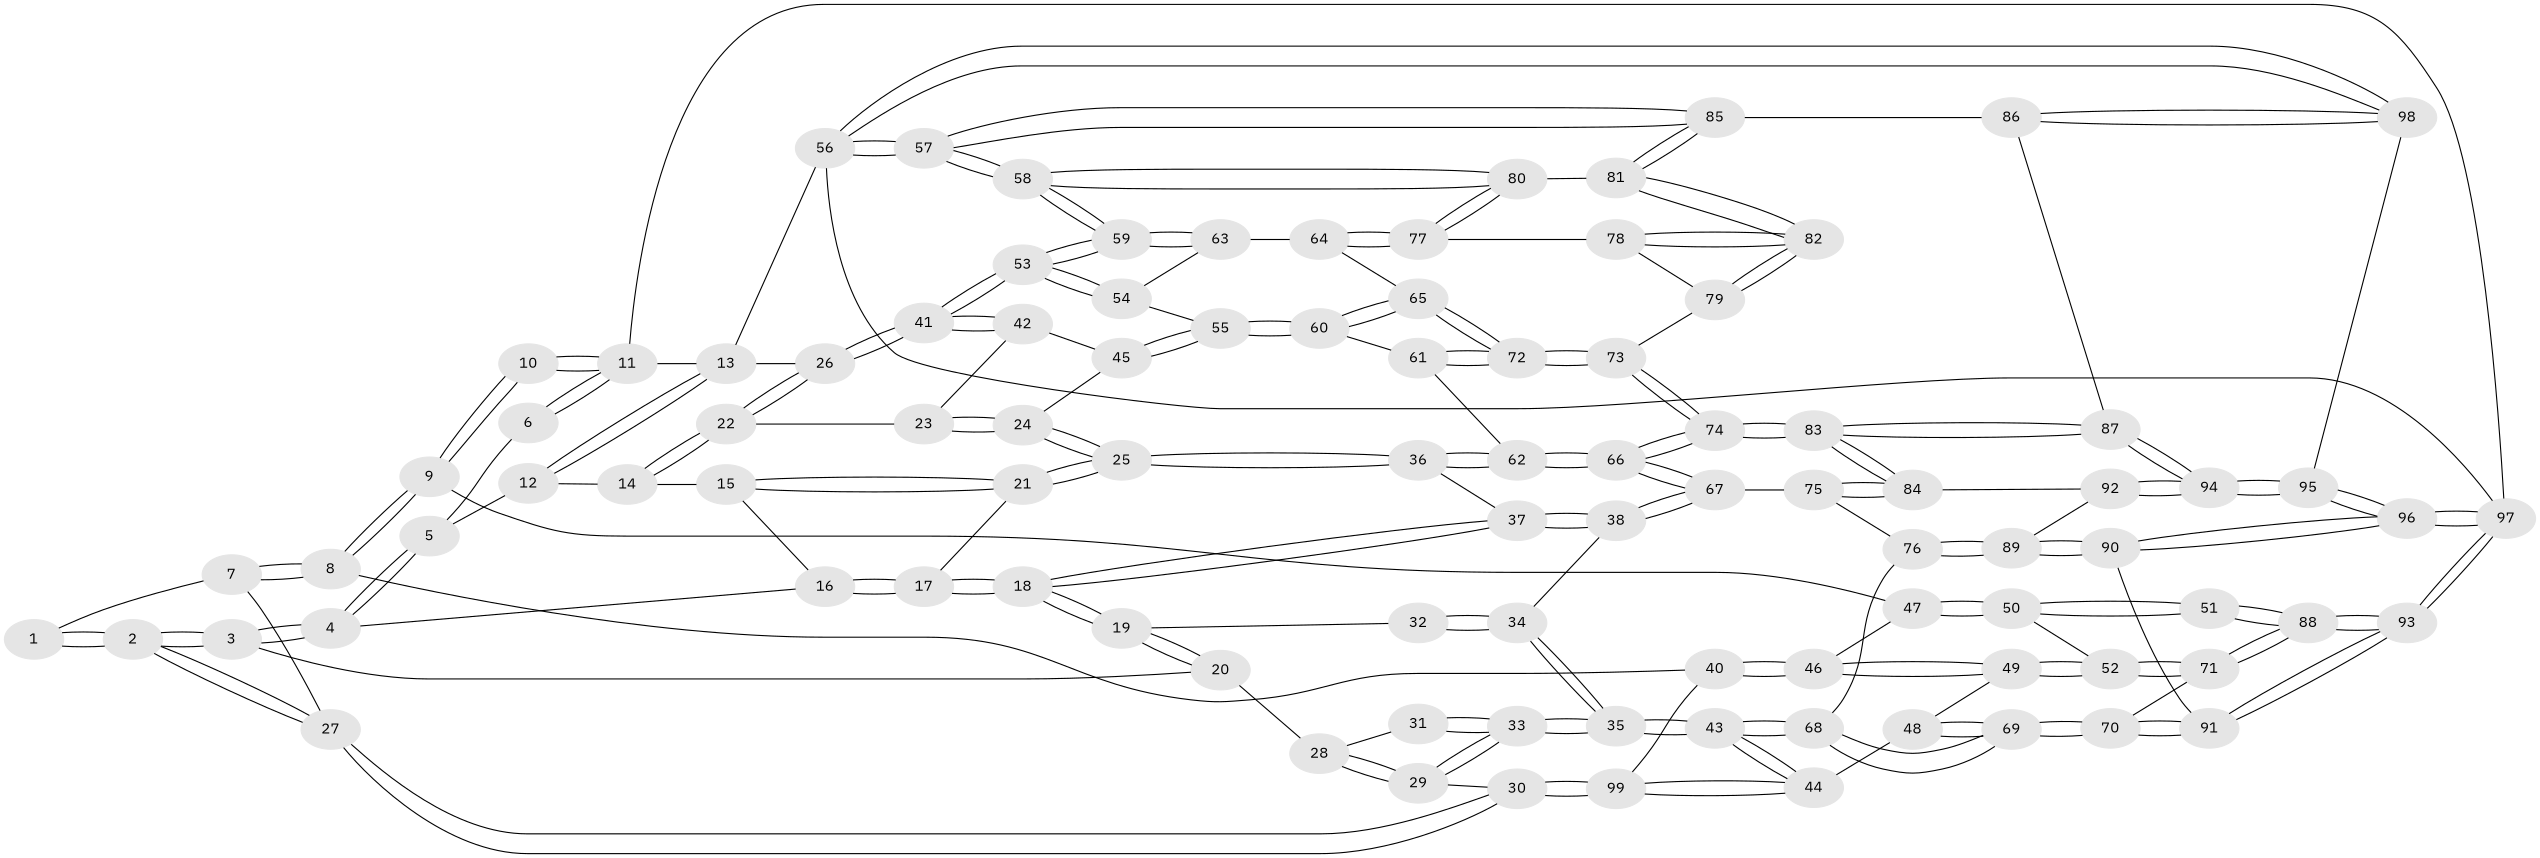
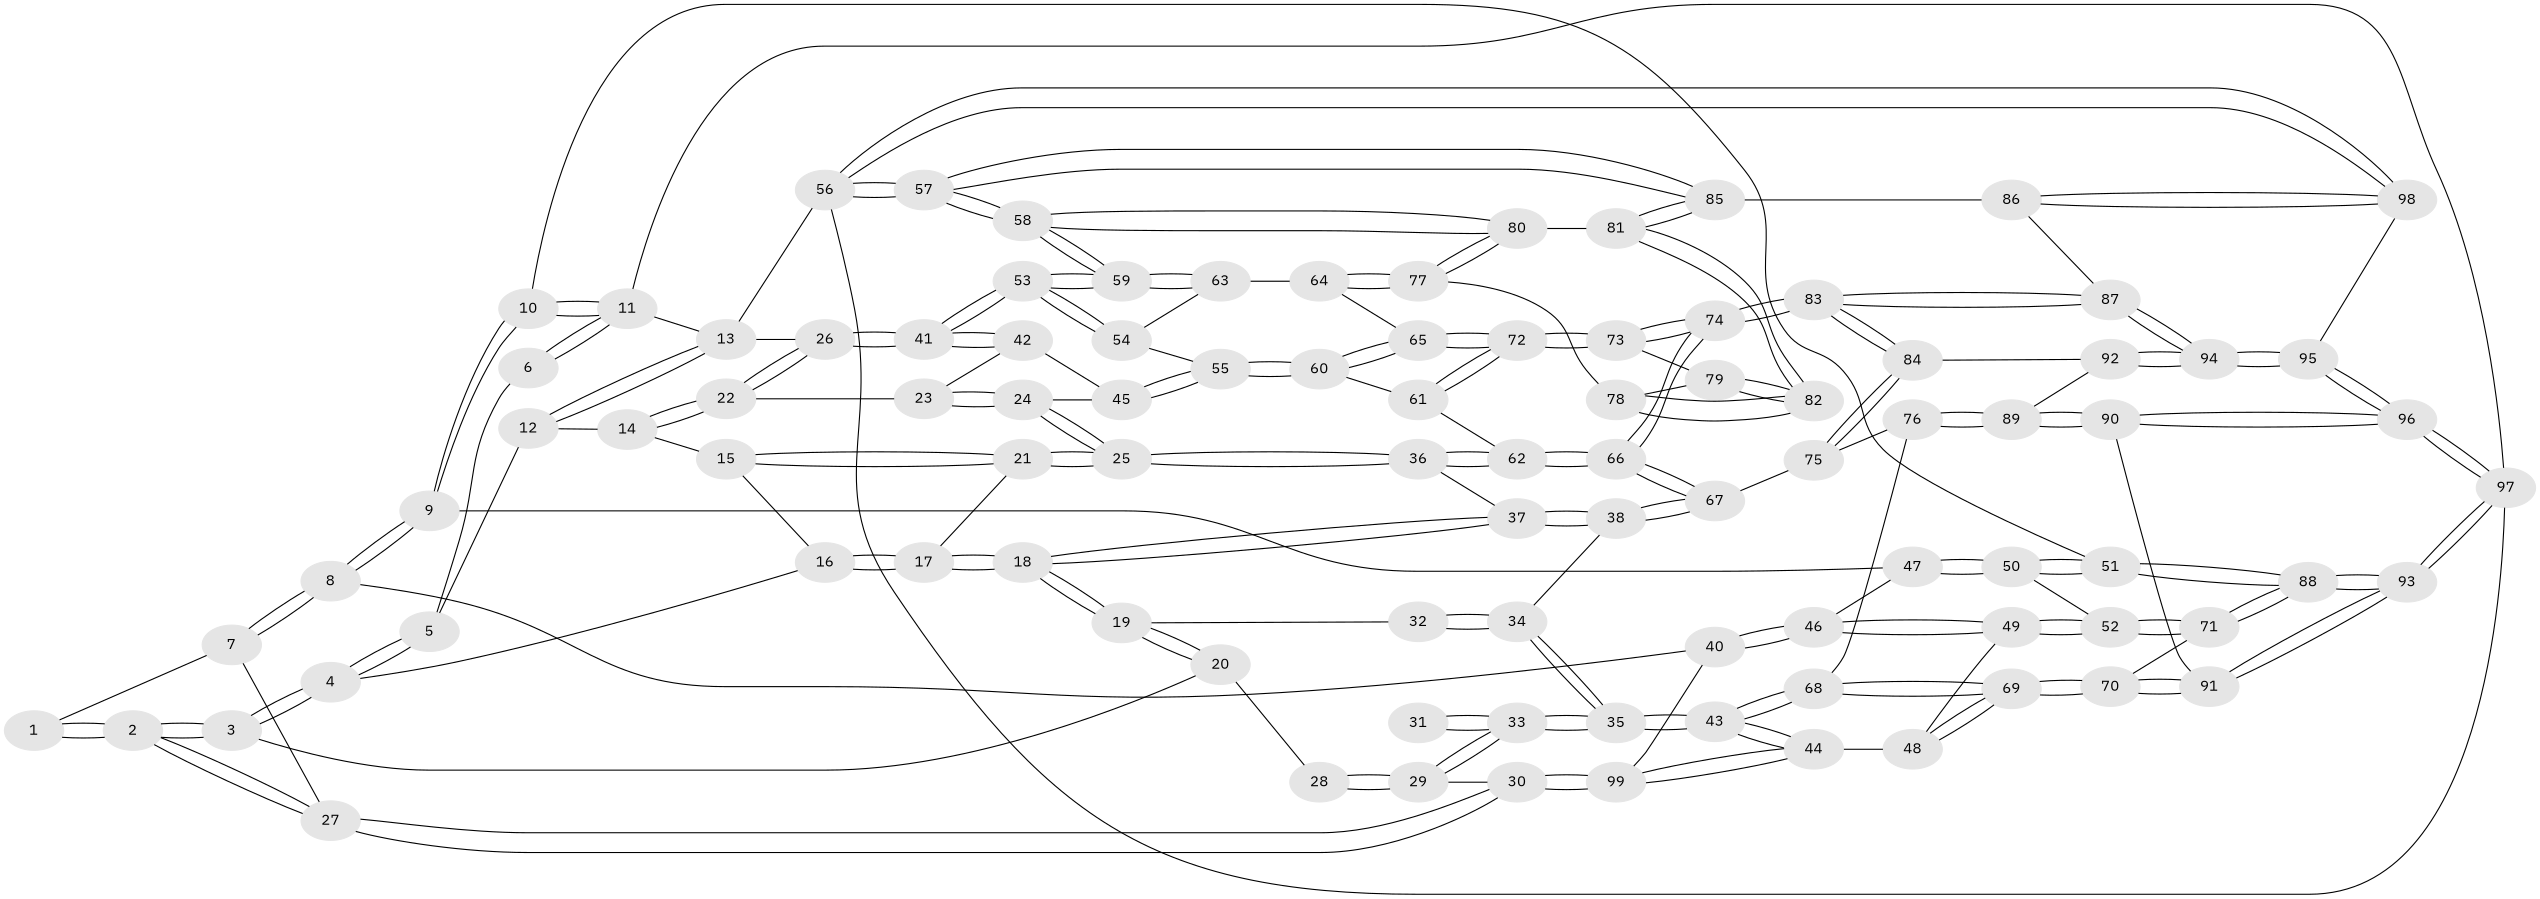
edge "10" -- "51": added
edge "31" -- "28": removed
